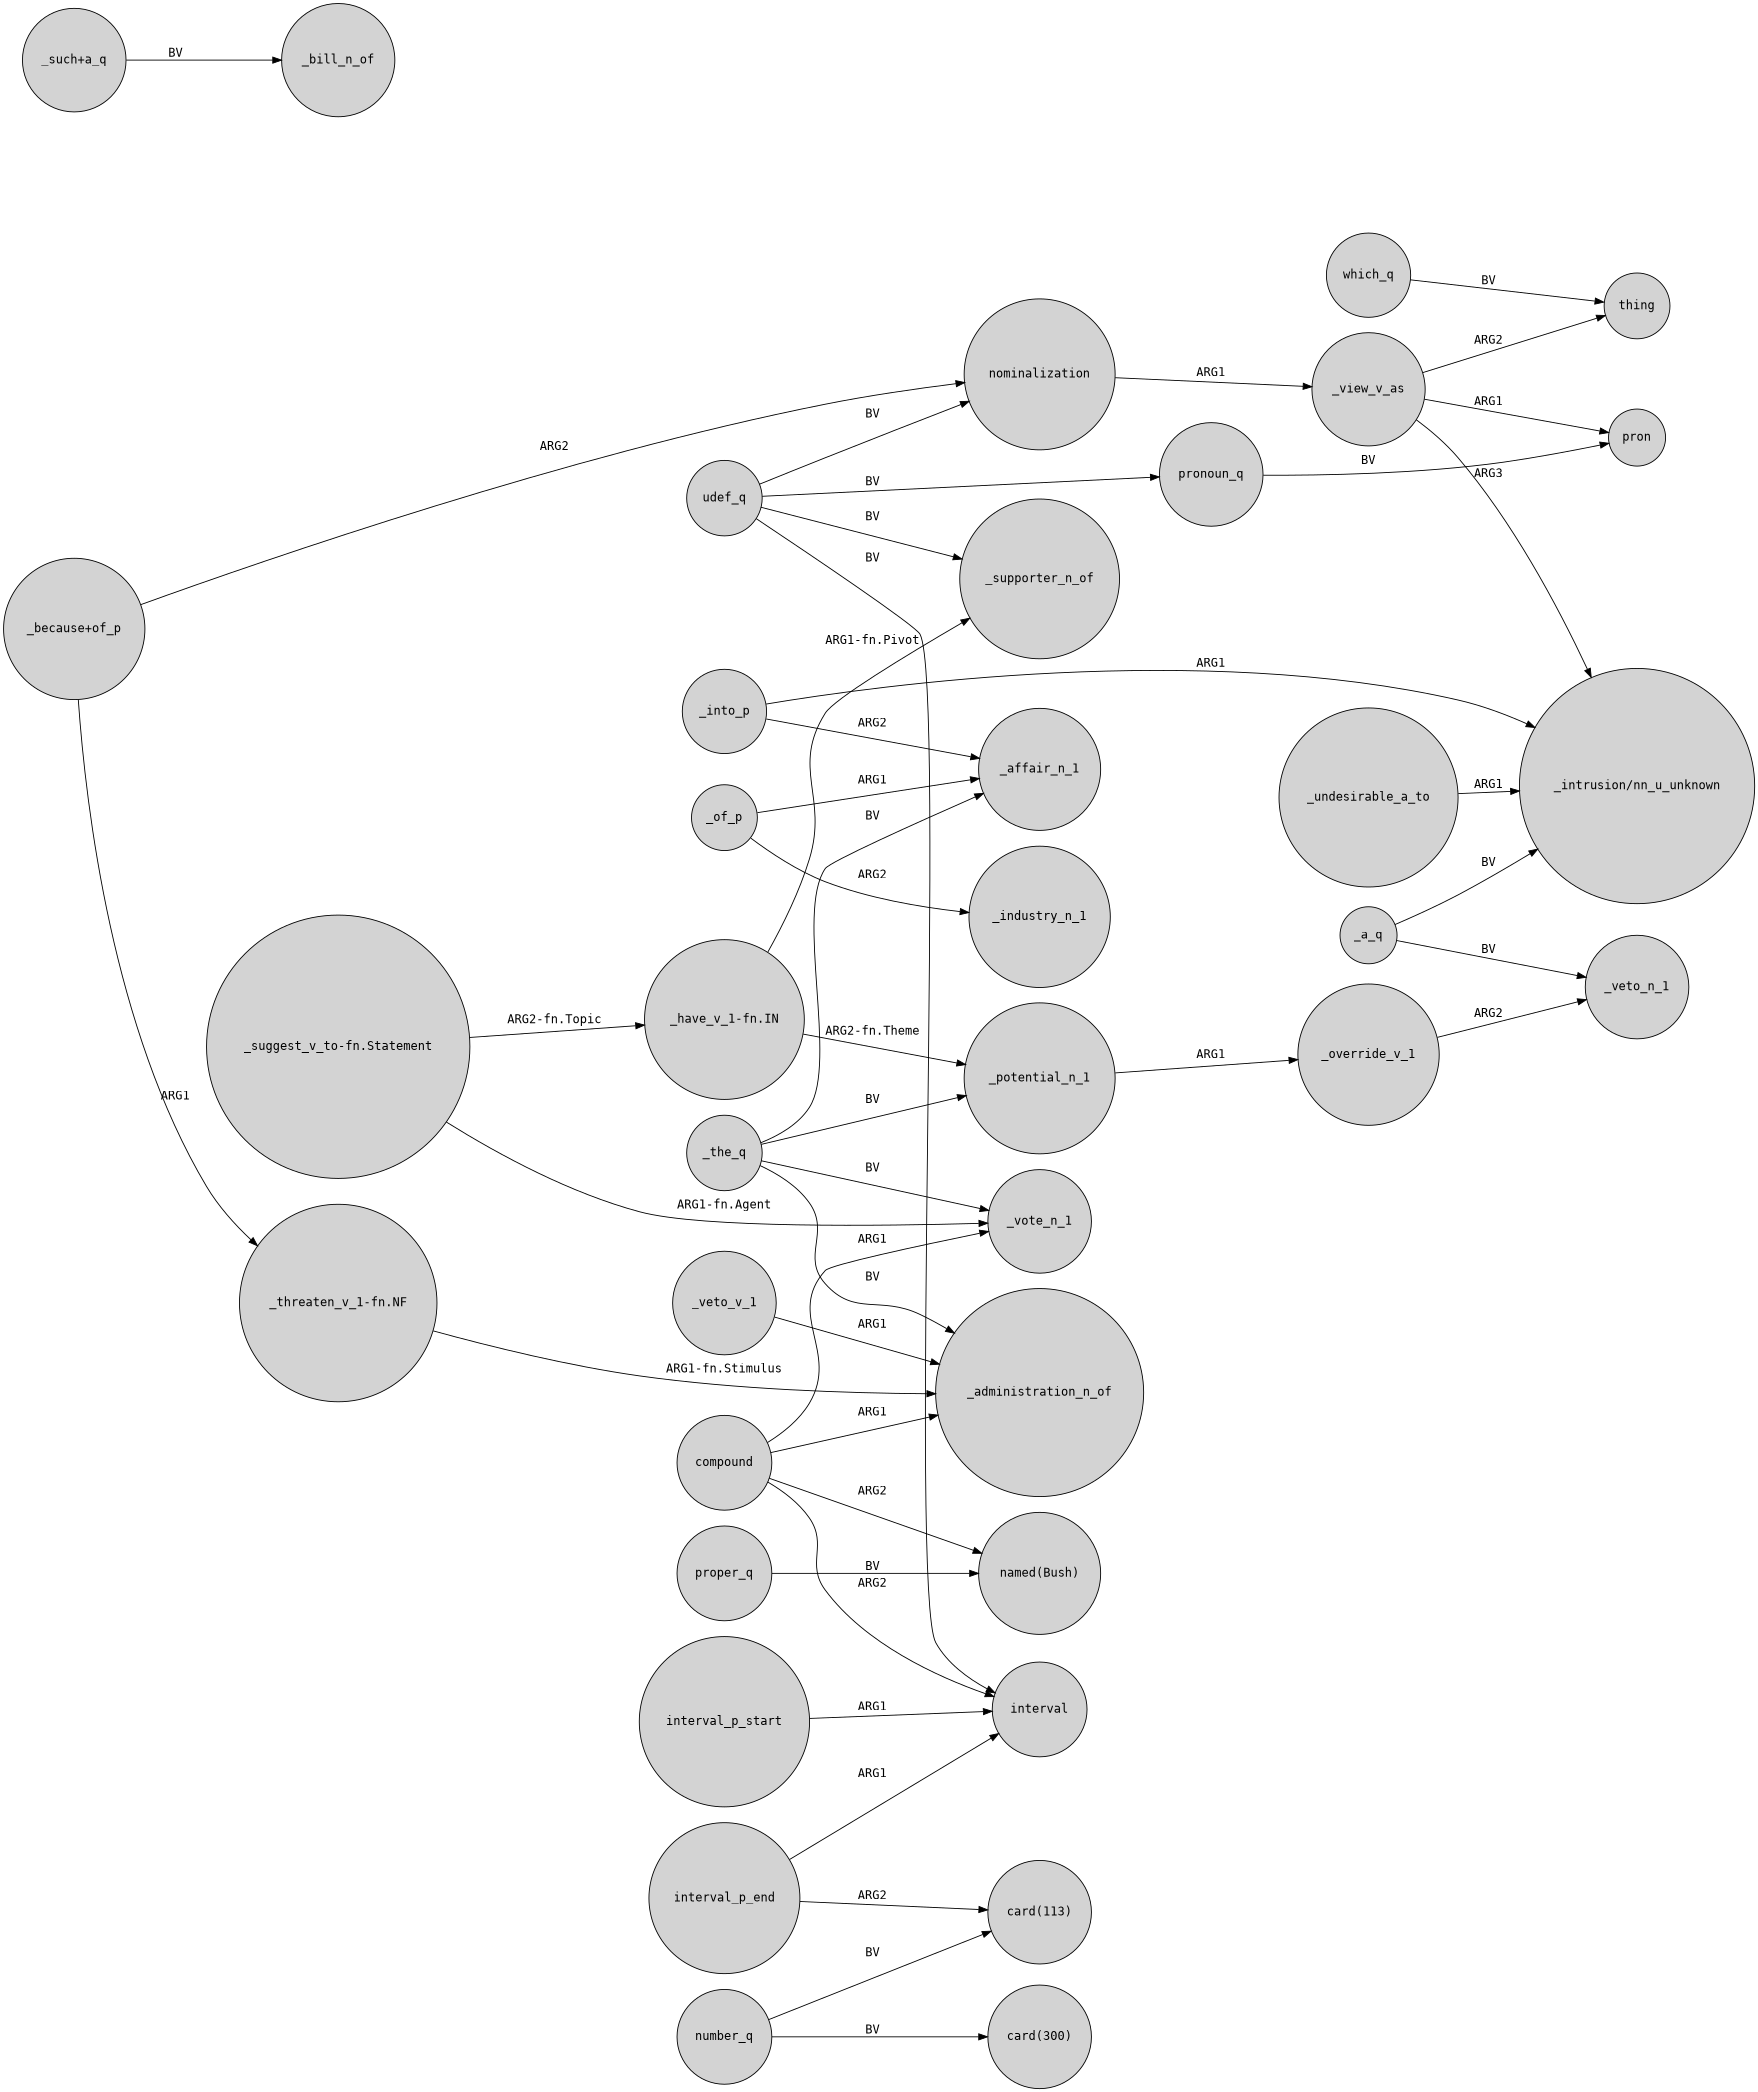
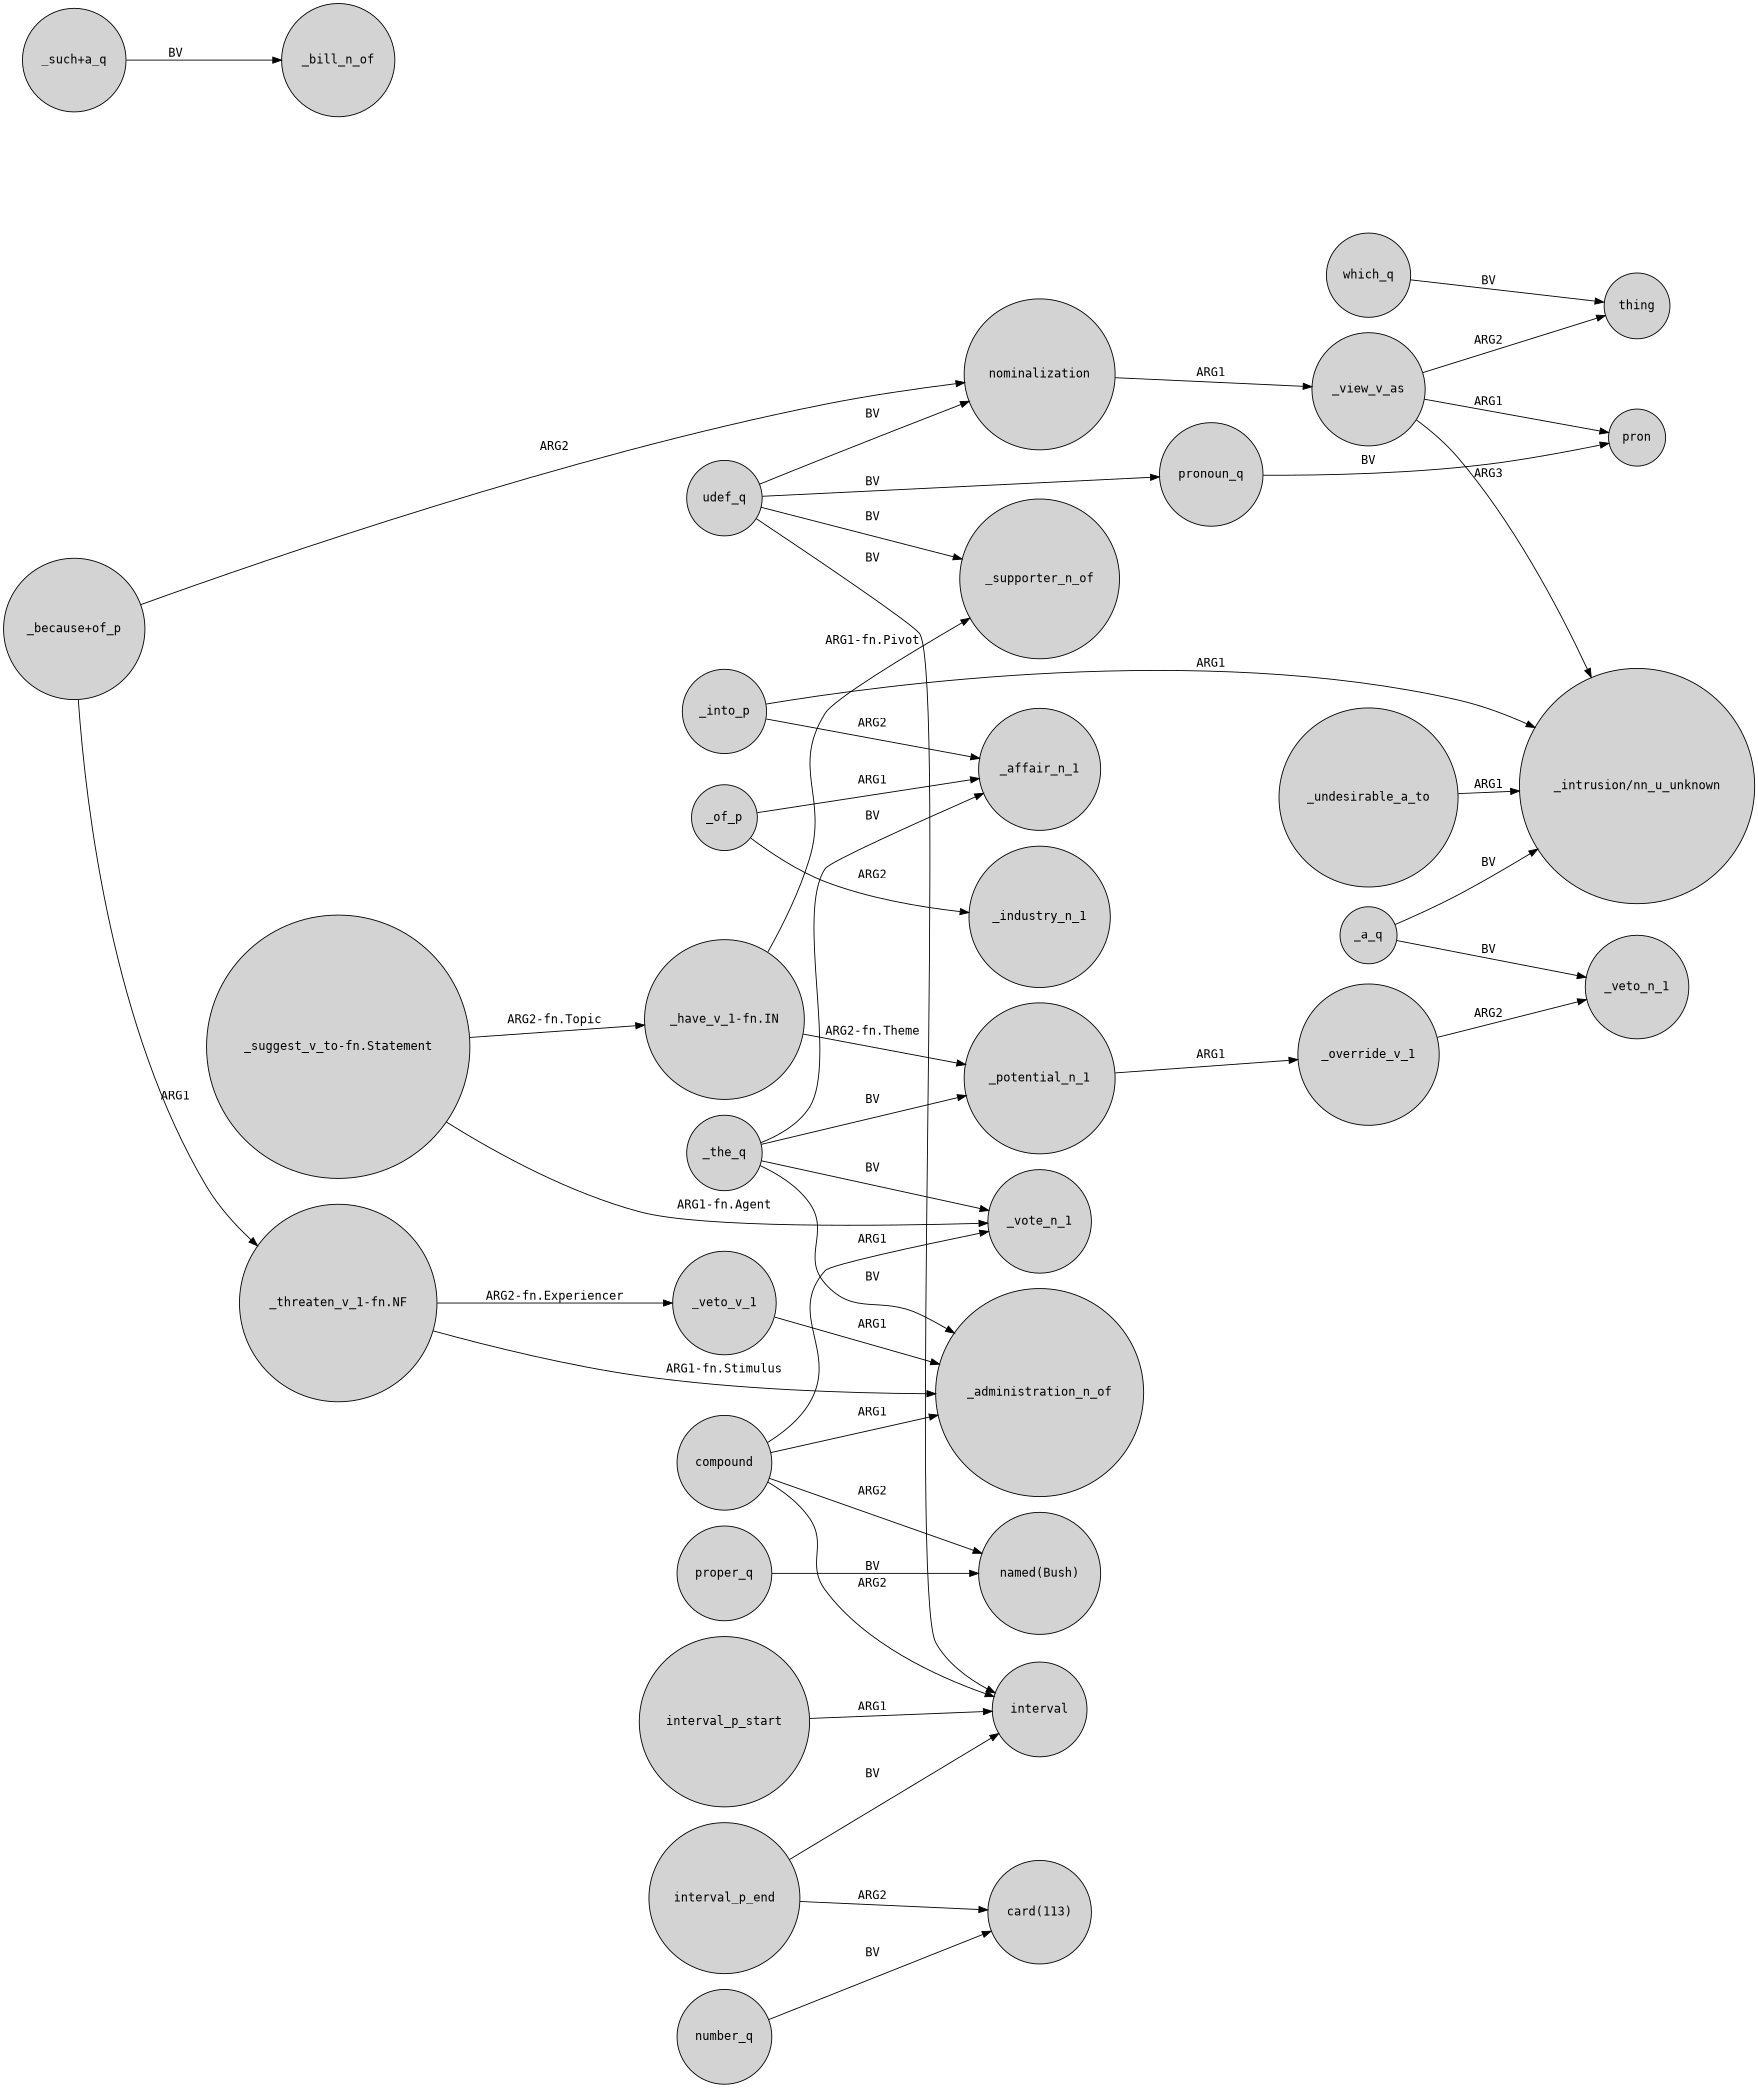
edge "_threaten_v_1-fn.NF" -> "_veto_v_1": added, label "ARG2-fn.Experiencer"
edge "interval_p_end" -> "interval": label "ARG1" -> "BV"
node "card(300)": removed
